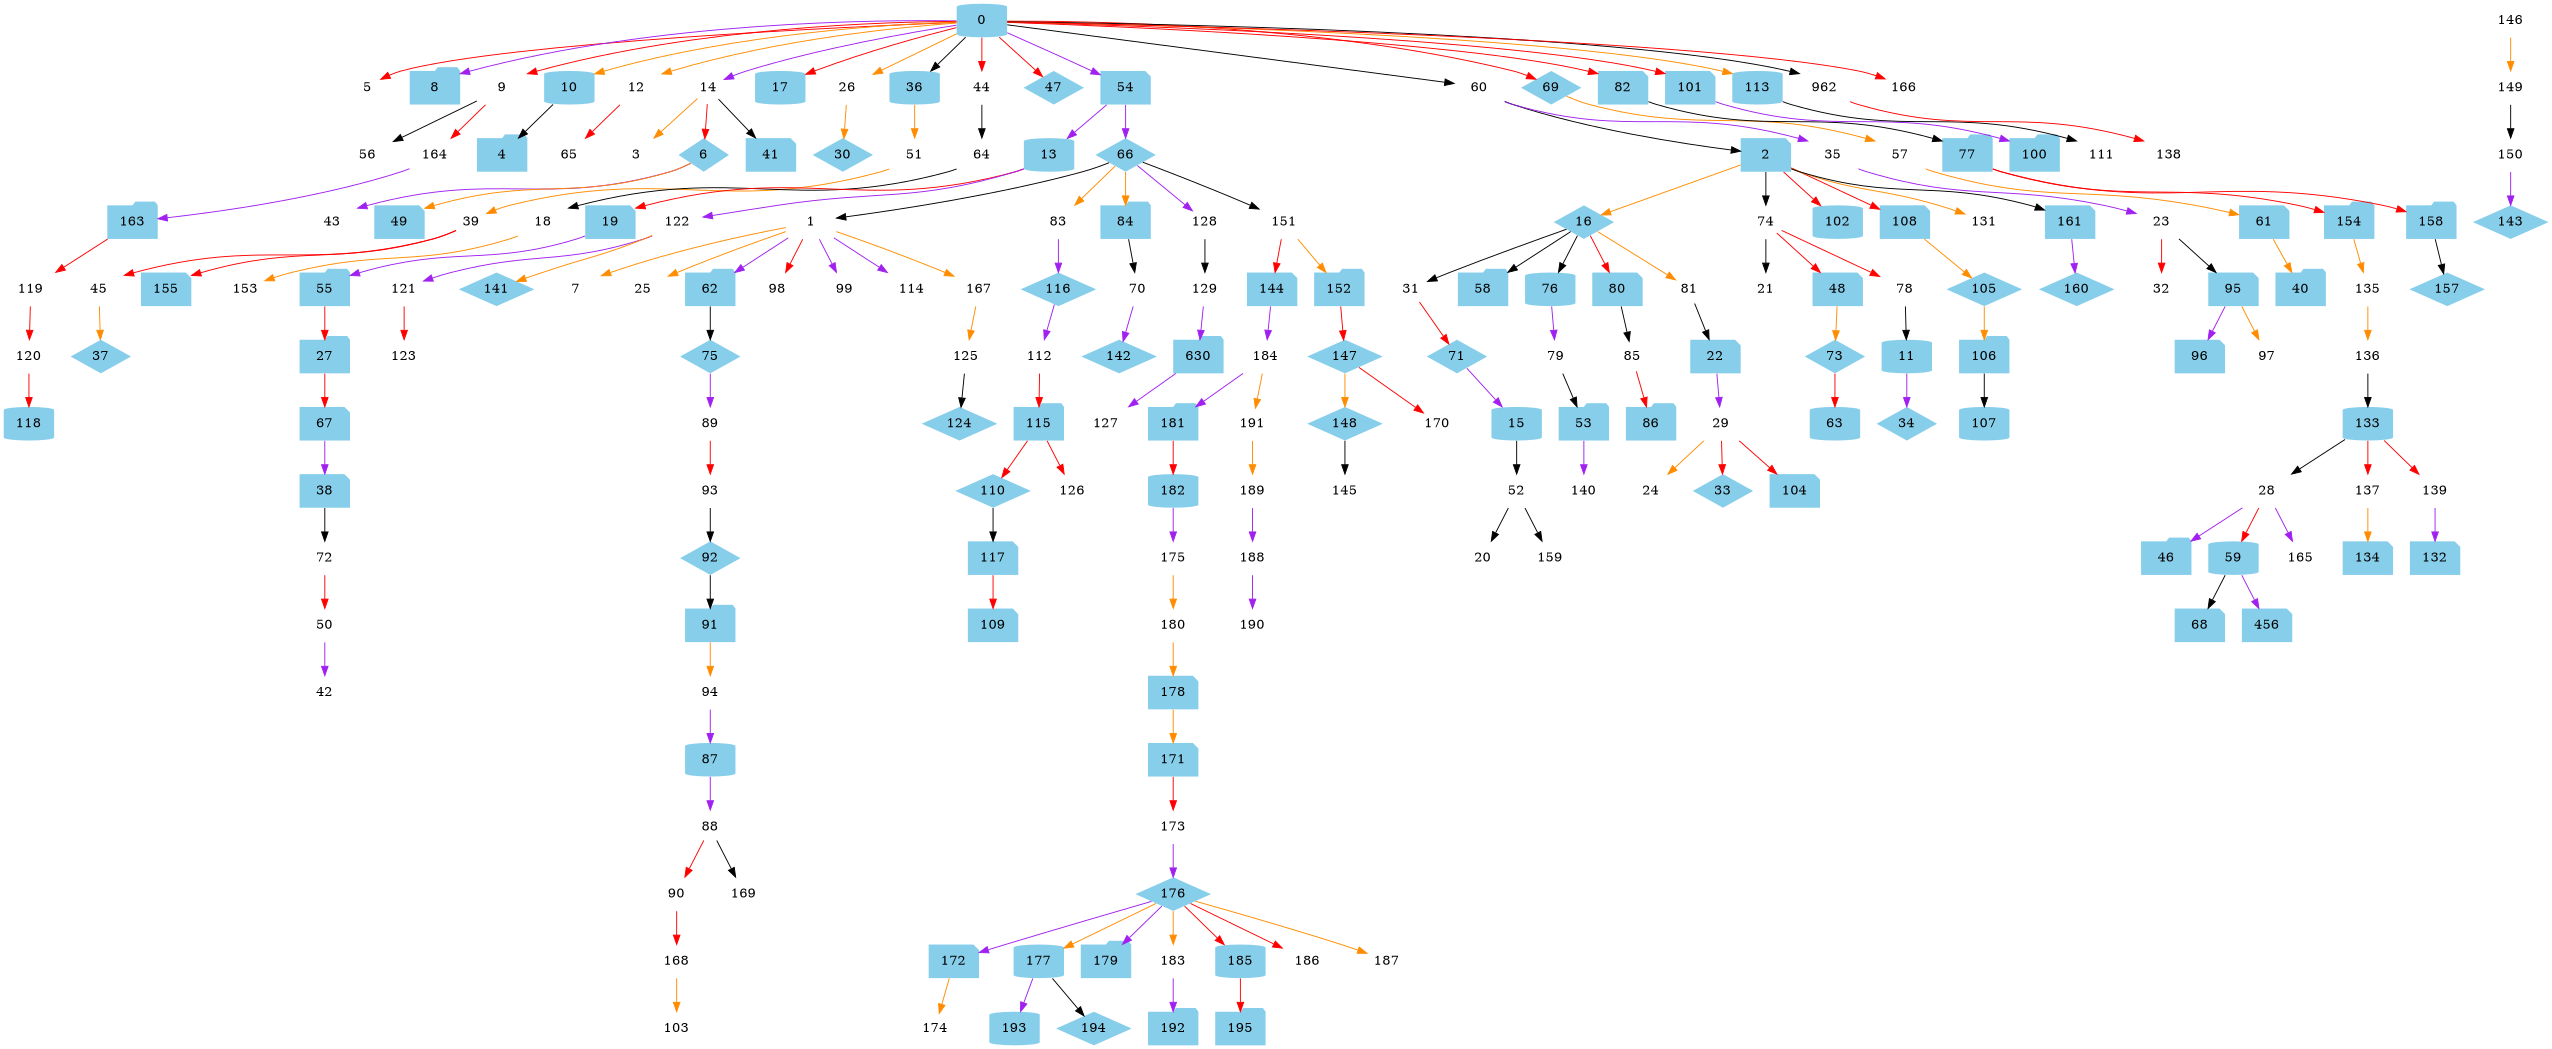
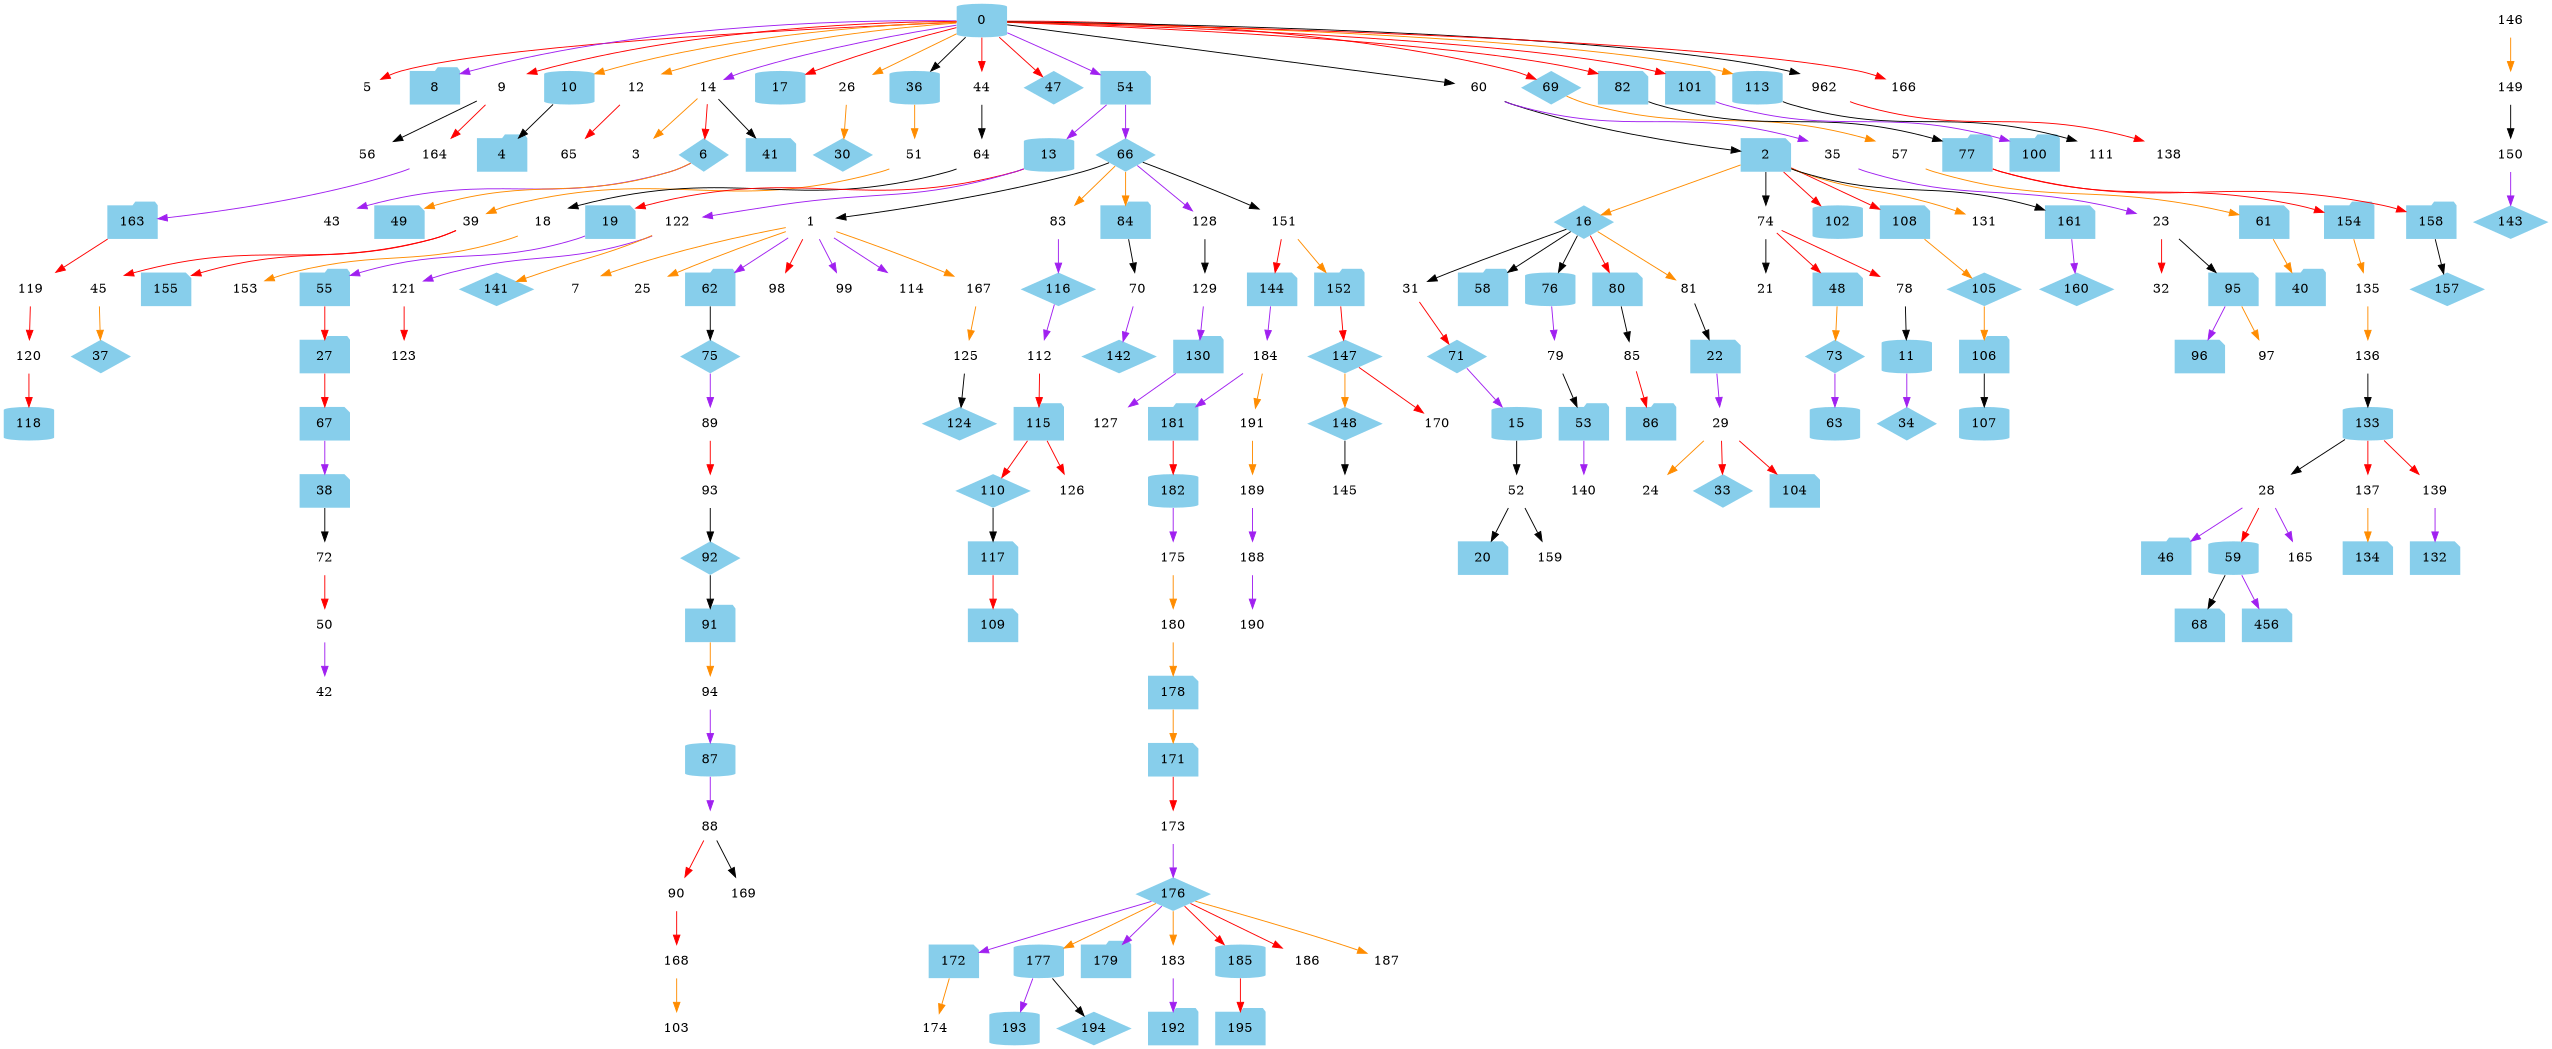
node "630": label "630" -> "130"
edge "73" -> "63": color red -> purple
node "20": fillcolor white -> skyblue
